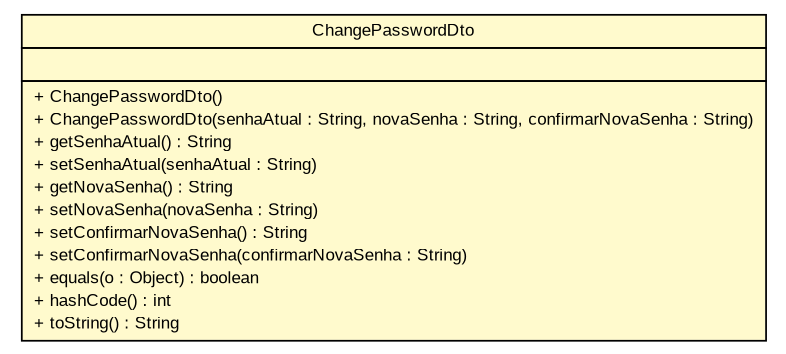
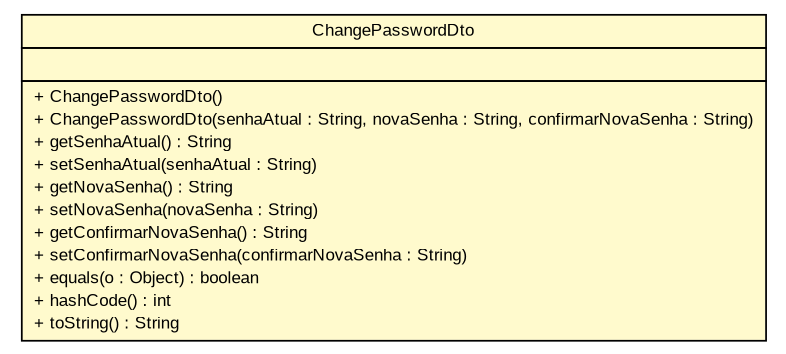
node "ChangePasswordDto": text "+ setConfirmarNovaSenha() : String" -> "+ getConfirmarNovaSenha() : String"
